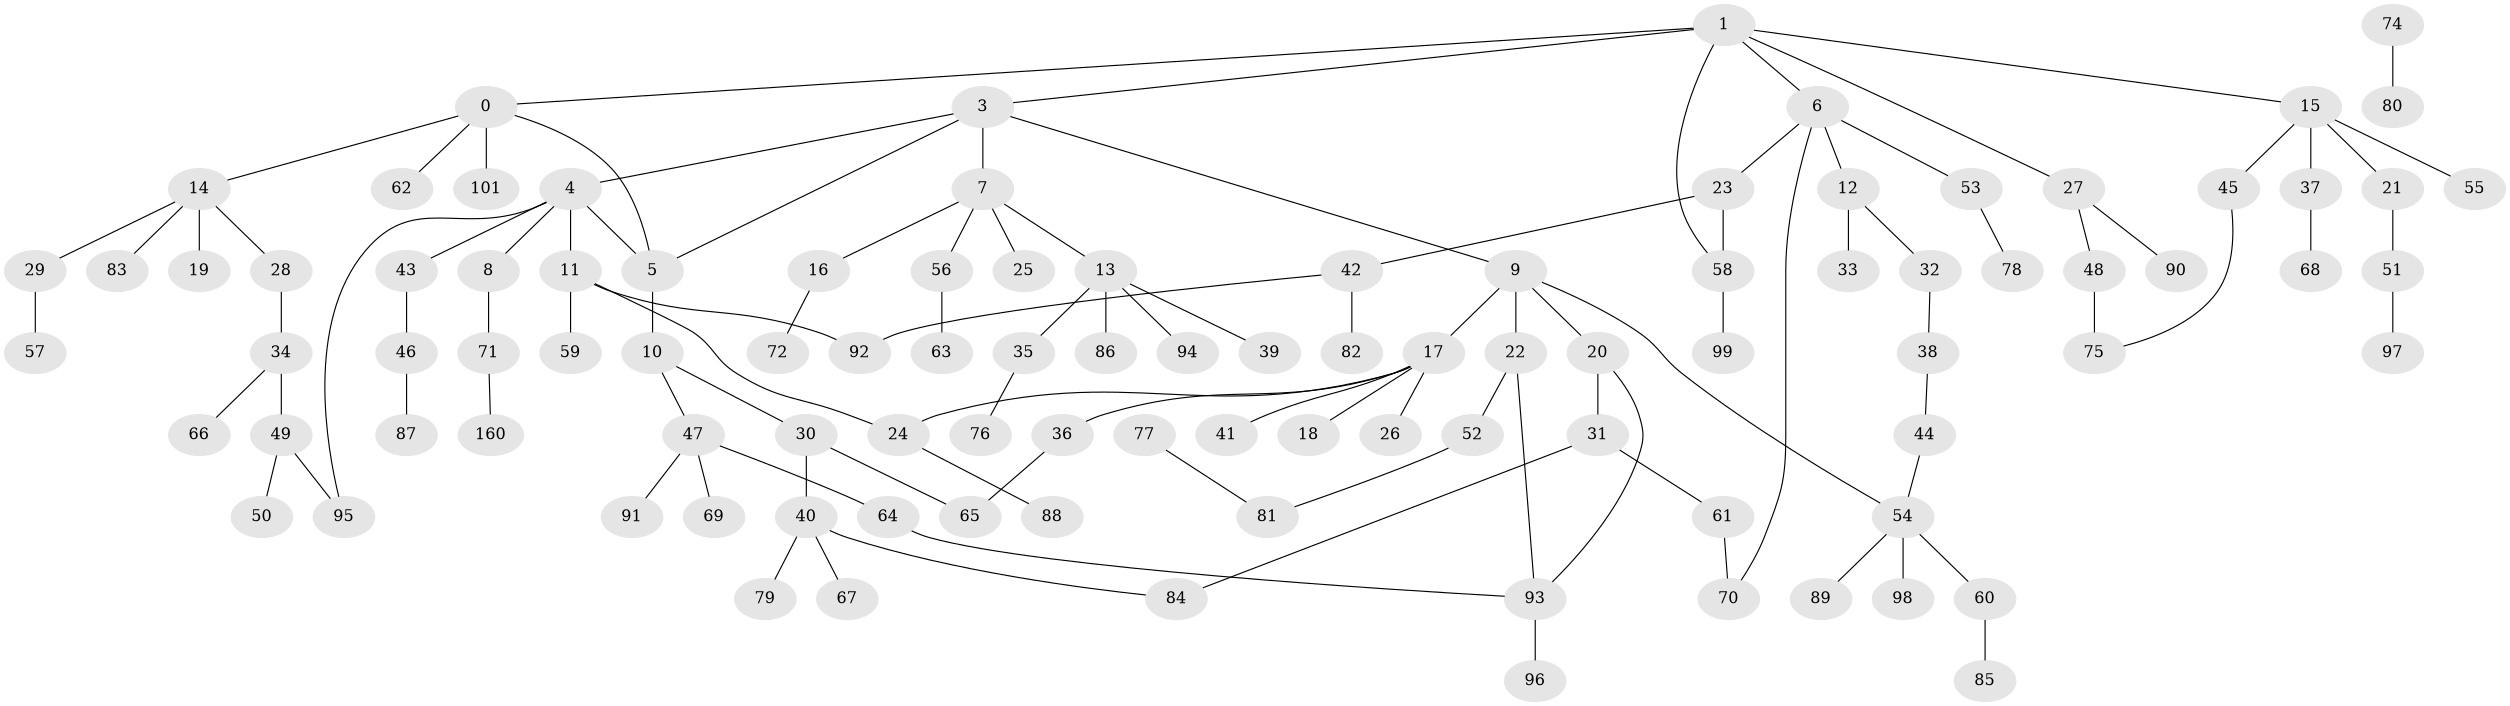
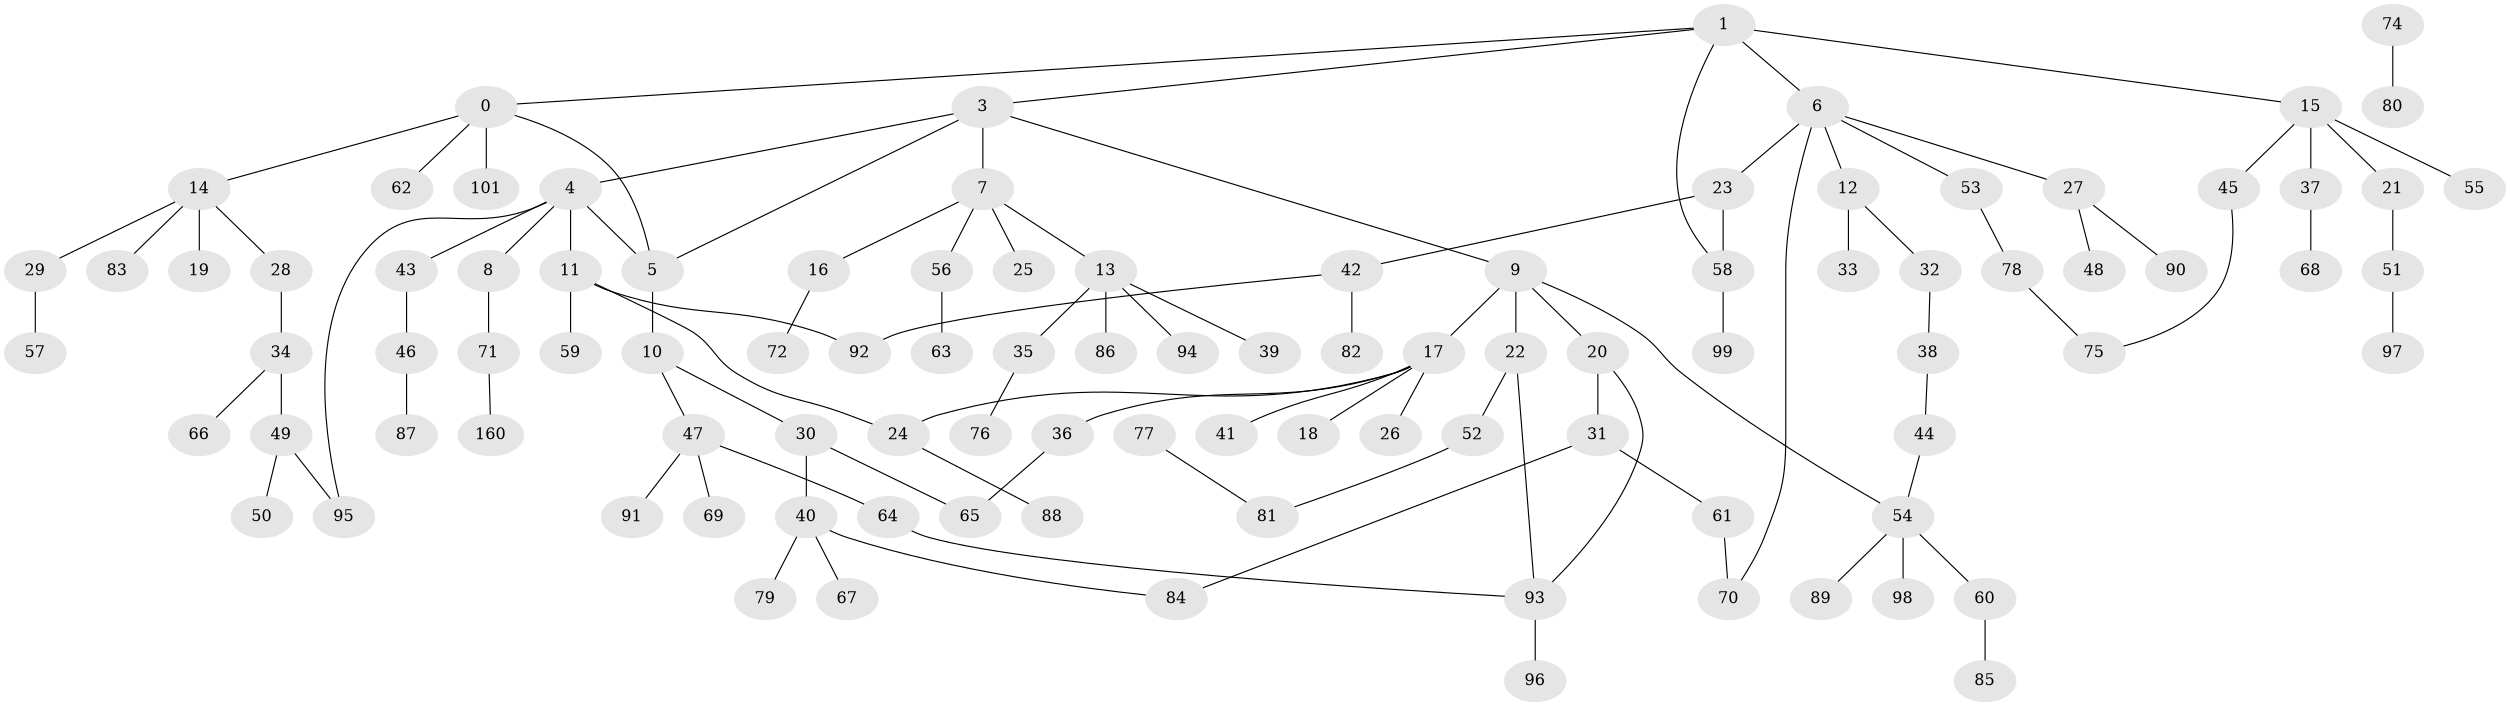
edge "1" -- "27": now "6" -- "27"
edge "48" -- "75": now "78" -- "75"
